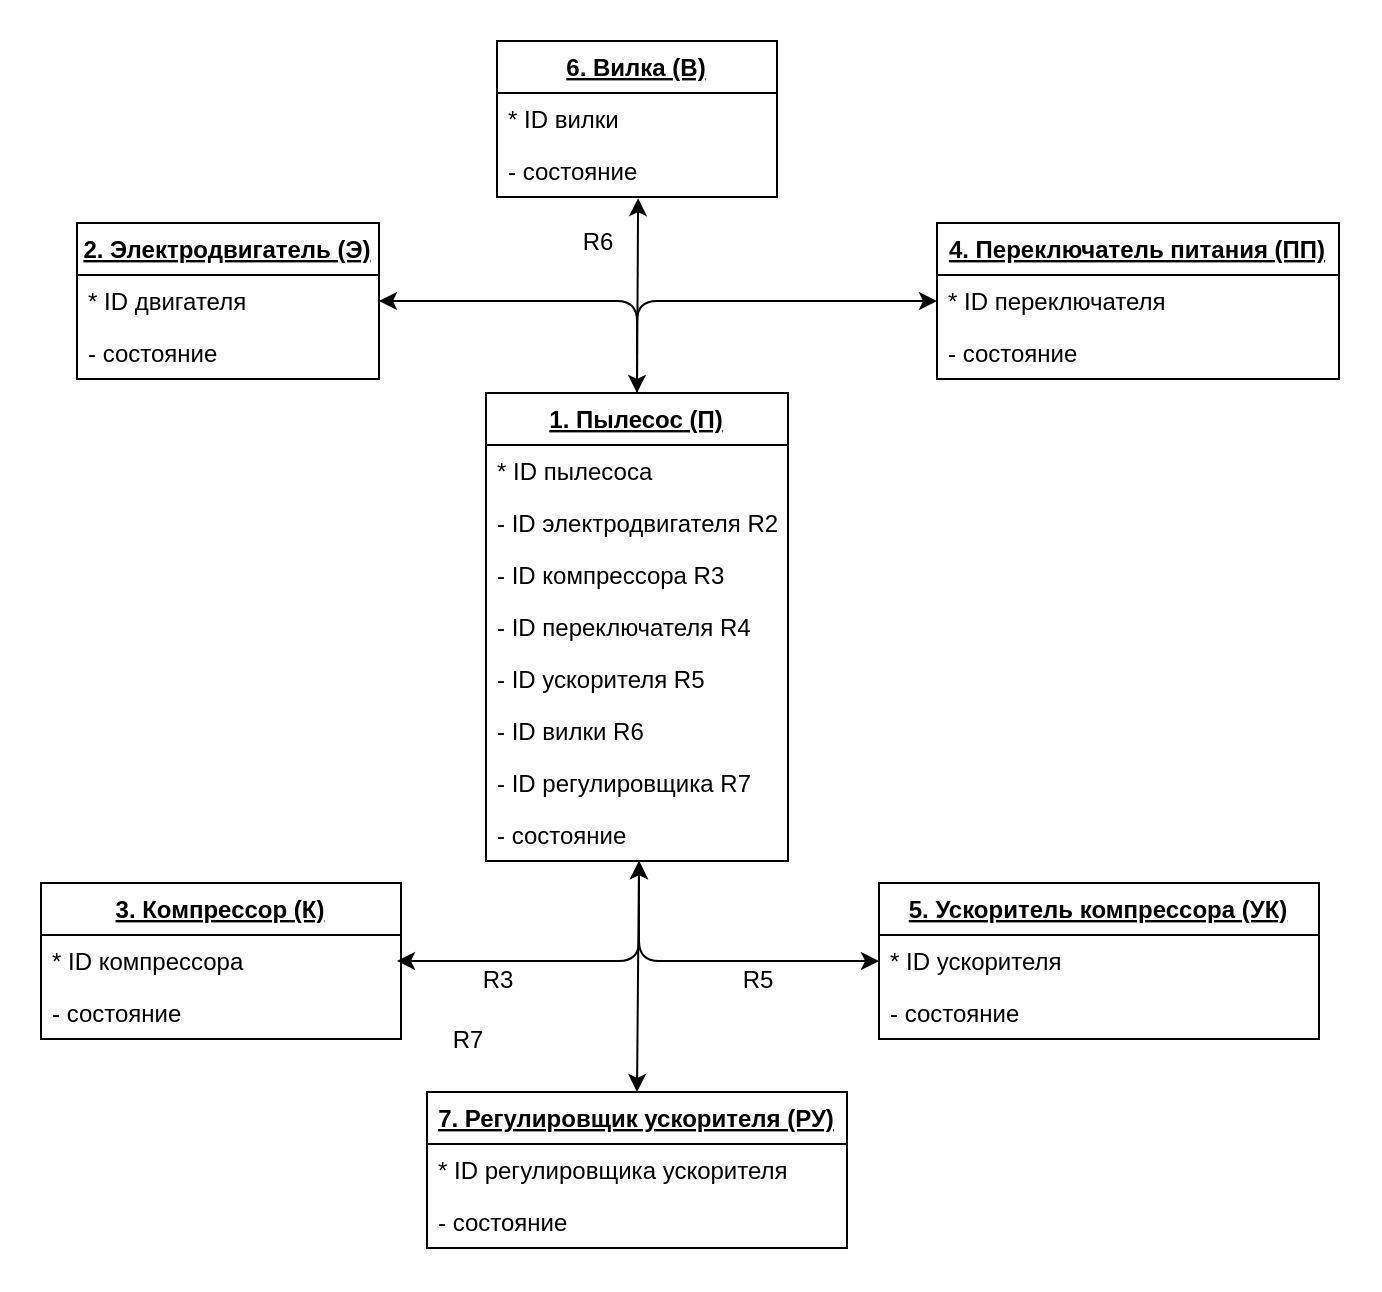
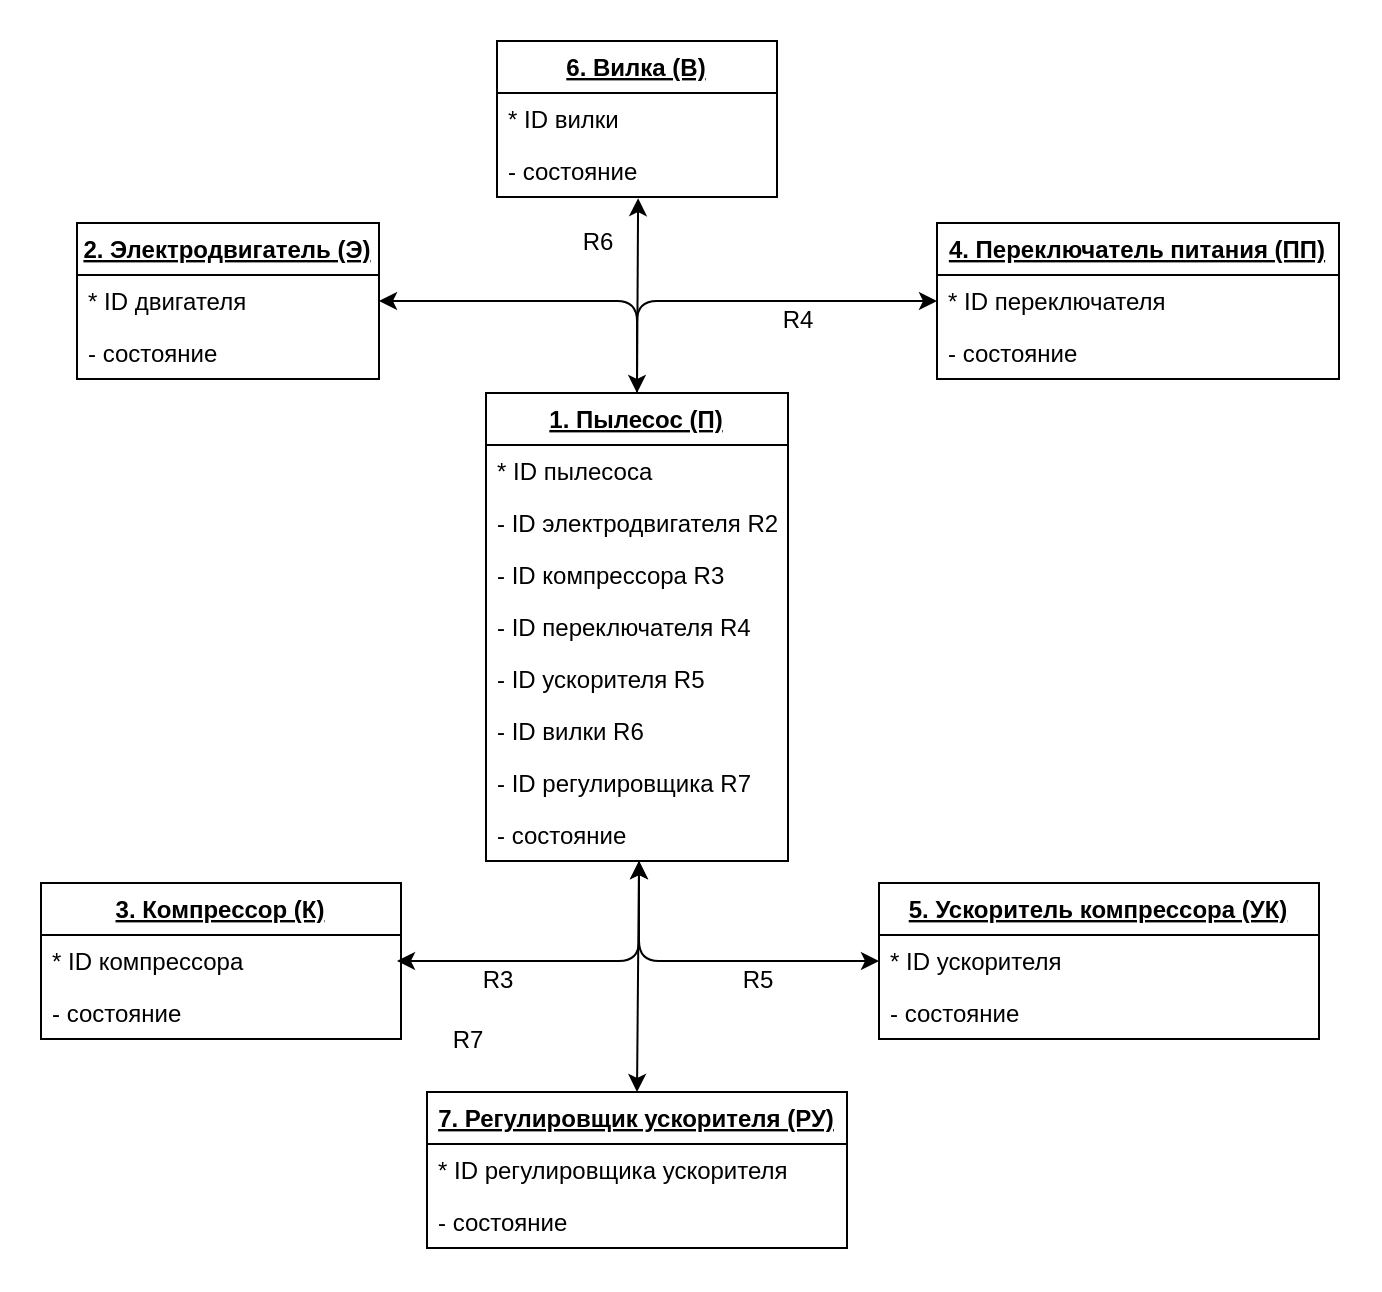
node "R4": added
